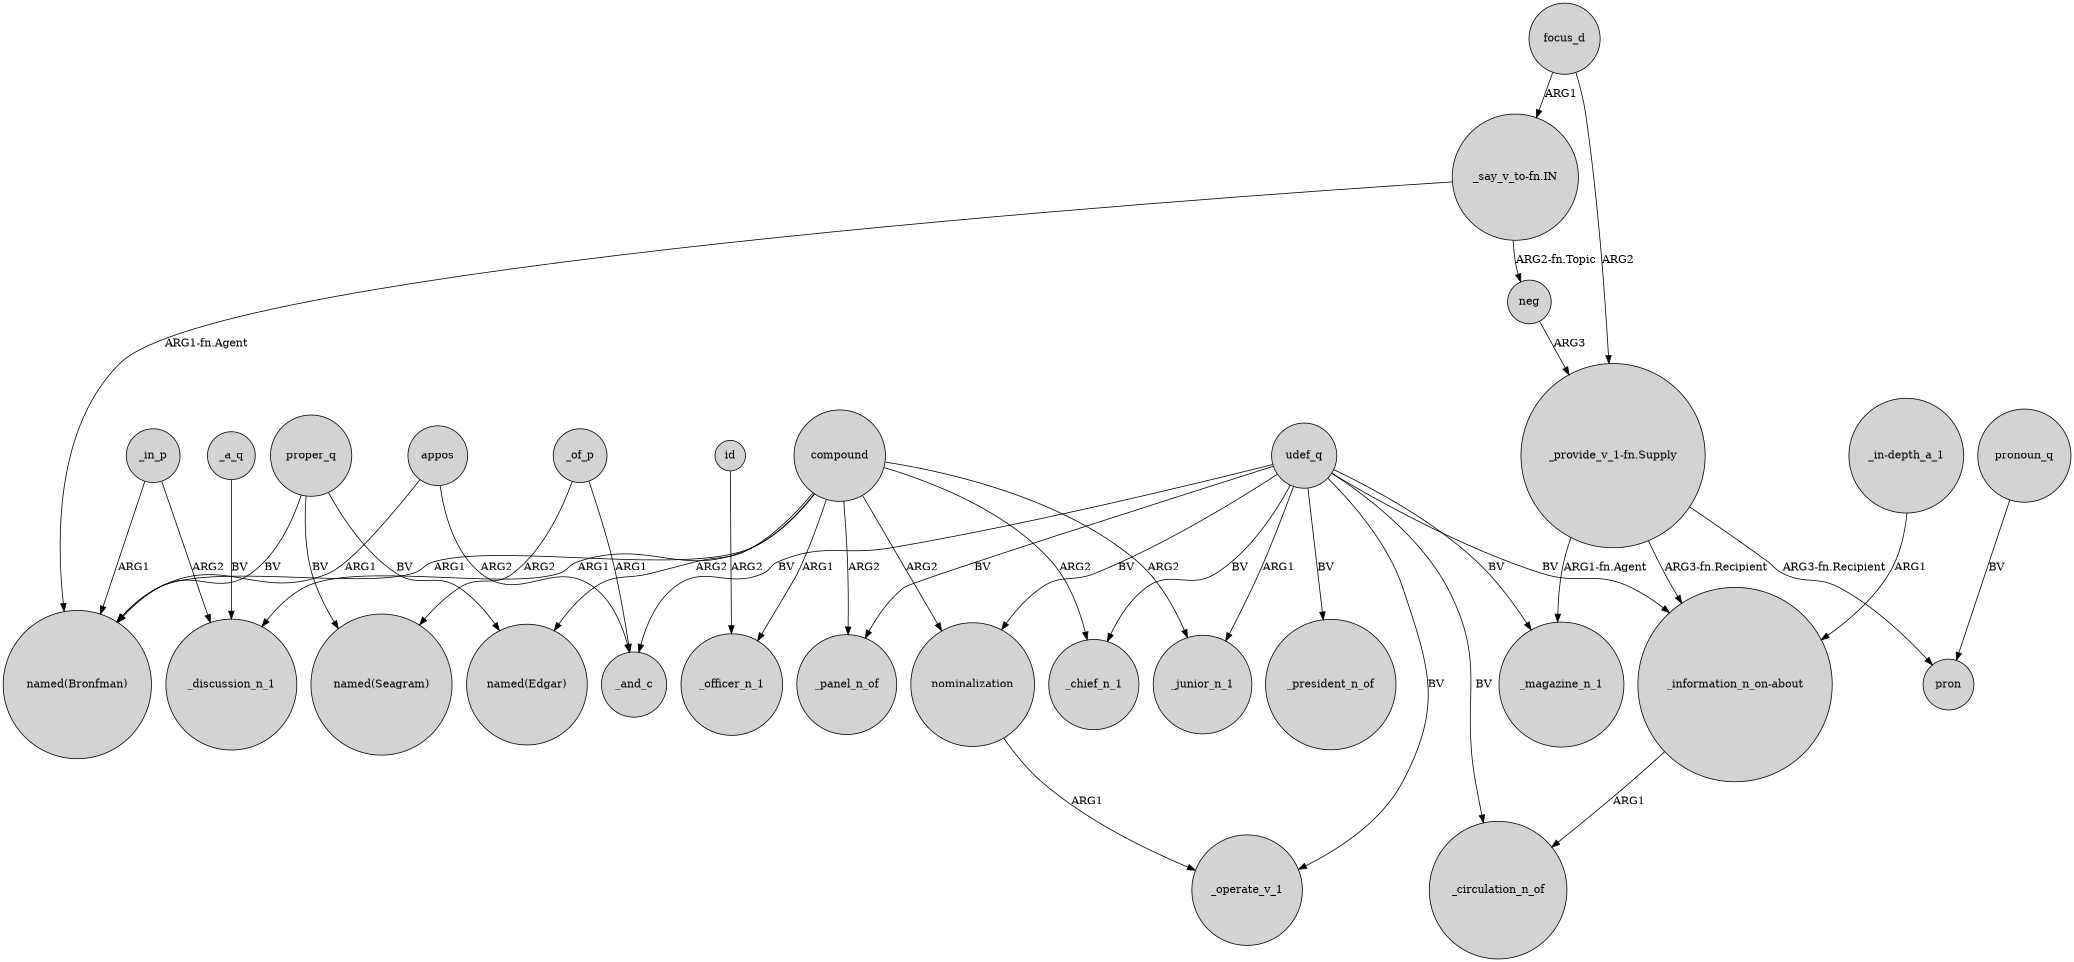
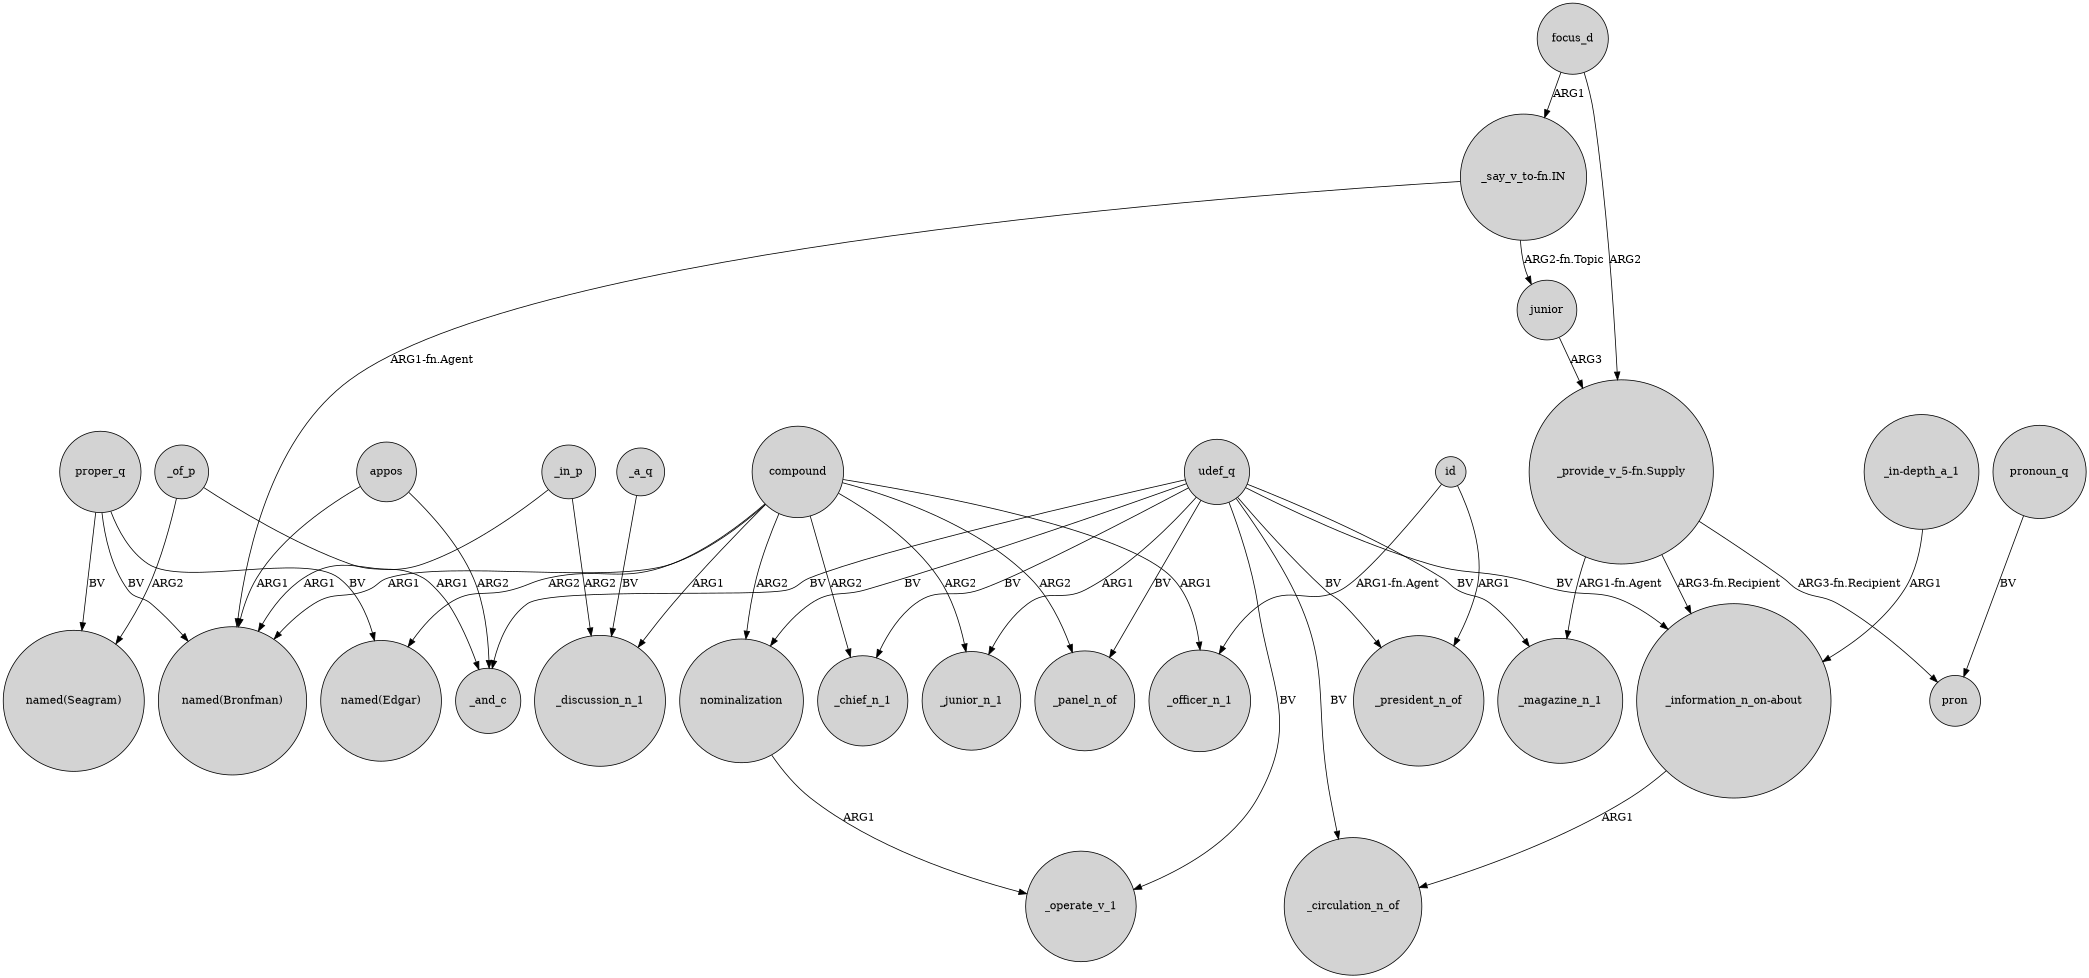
node "neg": label "neg" -> "junior"
node "_provide_v_1-fn.Supply": label "_provide_v_1-fn.Supply" -> "_provide_v_5-fn.Supply"
edge "id" -> "_president_n_of": added, label "ARG1"
edge "id" -> "_officer_n_1": label "ARG2" -> "ARG1-fn.Agent"
